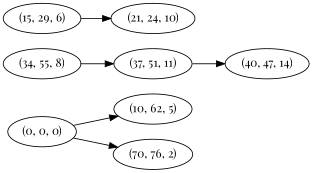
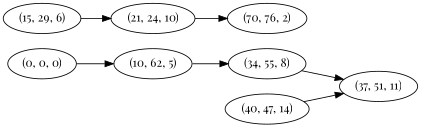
edge "(37, 51, 11)" -> "(40, 47, 14)": reversed
edge "(10, 62, 5)" -> "(34, 55, 8)": added
edge "(0, 0, 0)" -> "(70, 76, 2)": now "(21, 24, 10)" -> "(70, 76, 2)"
